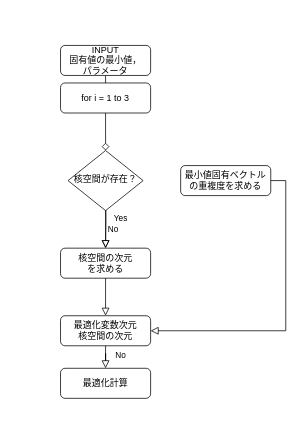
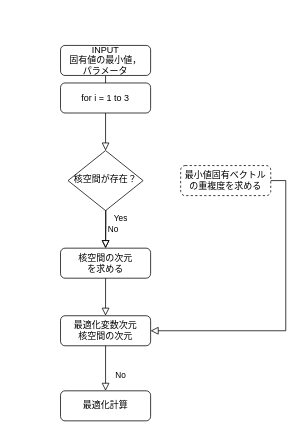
edge "for i = 1 to 3" -> "核空間が存在？": arrowhead diamond -> block
node "最小値固有ベクトルの重複度を求める": style solid -> dashed
node "最適化計算": moved (105, 383) -> (105, 405)
